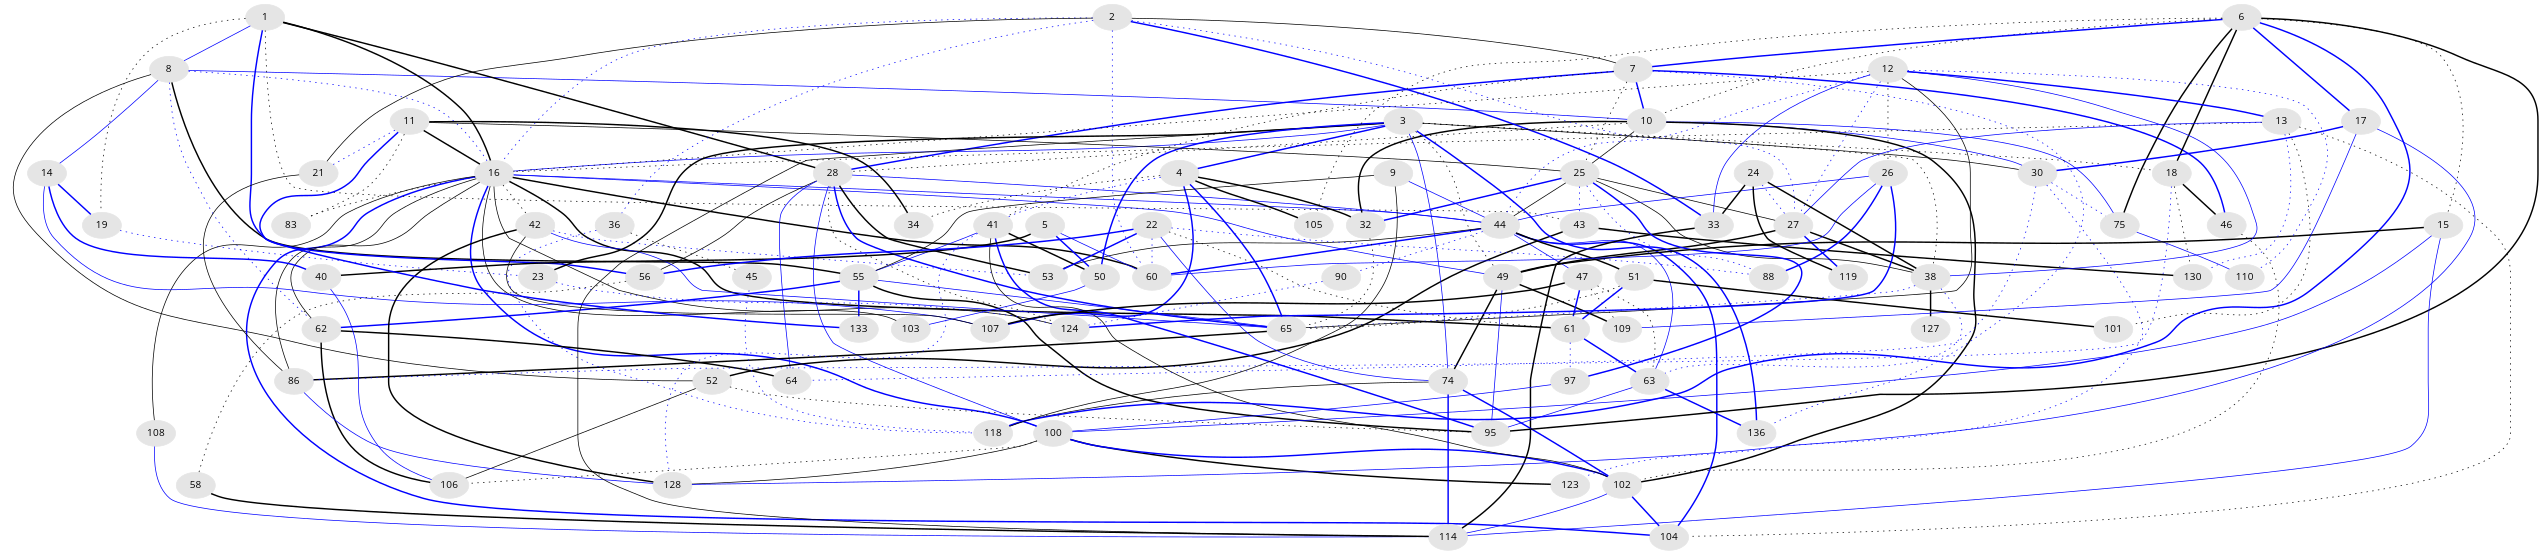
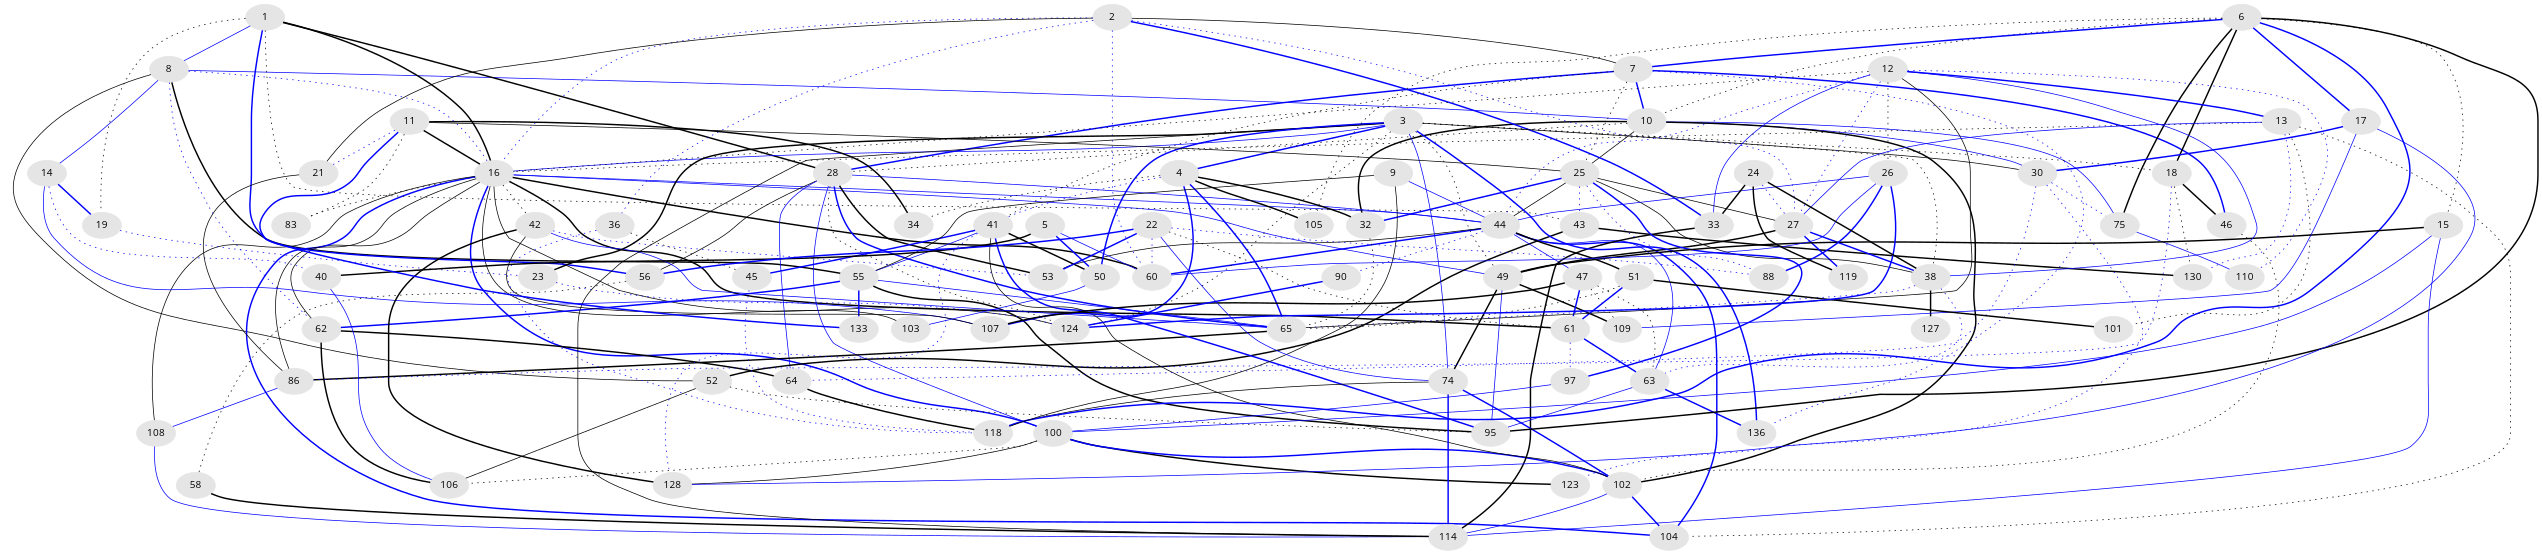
edge "27" -- "38": color black -> blue
edge "41" -- "45": added
edge "3" -- "124": added
edge "14" -- "40": style bold -> dotted
edge "90" -- "124": style dotted -> bold
edge "64" -- "118": added
edge "86" -- "128": now "86" -- "108"
